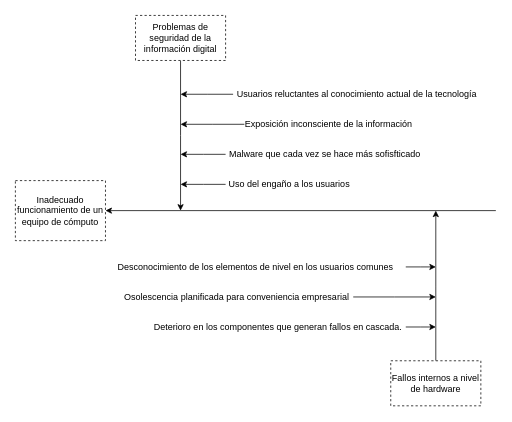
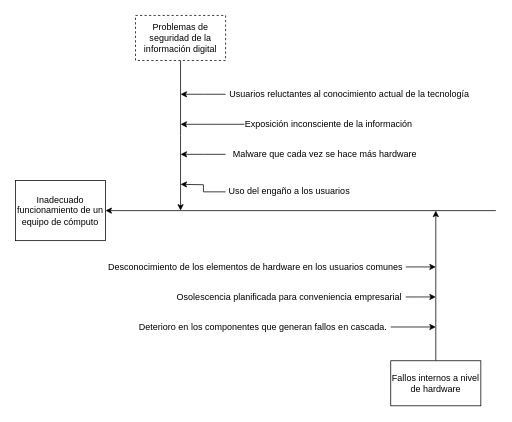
node "Usuarios reluctantes al conocimiento actual de la tecnología": moved (357, 94) -> (349, 94)
node "Malware que cada vez se hace más sofisfticado": label "Malware que cada vez se hace más sofisfticado" -> "Malware que cada vez se hace más hardware"
node "Uso del engaño a los usuarios": moved (289, 184) -> (289, 192)
node "Inadecuado funcionamiento de un equipo de cómputo": style dashed -> solid
node "Desconocimiento de los elementos de nivel en los usuarios comunes": label "Desconocimiento de los elementos de nivel en los usuarios comunes" -> "Desconocimiento de los elementos de hardware en los usuarios comunes"
node "Osolescencia planificada para conveniencia empresarial": moved (237, 297) -> (289, 297)
node "Deterioro en los componentes que generan fallos en cascada.": moved (278, 327) -> (263, 327)
node "Fallos internos a nivel de hardware": style dashed -> solid
